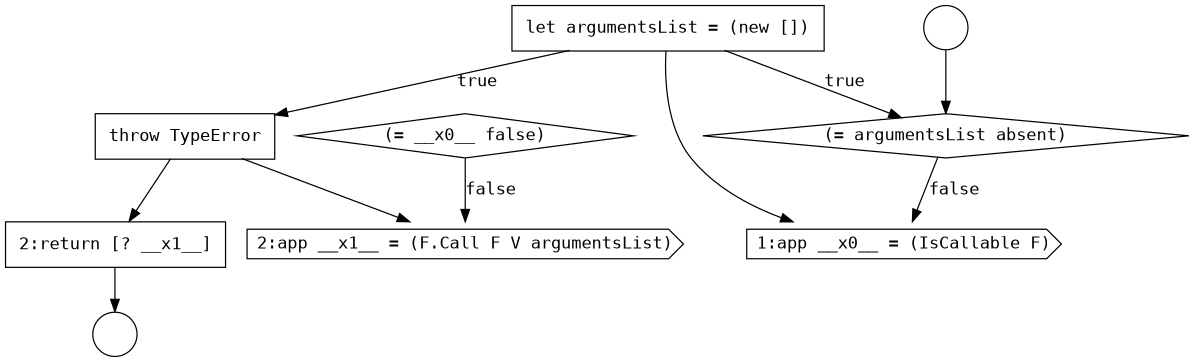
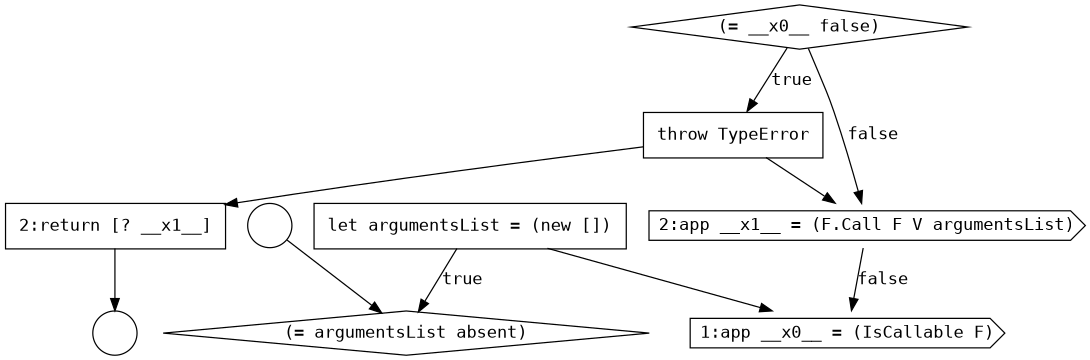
edge "let argumentsList = (new [])" -> "throw TypeError": now "(= __x0__ false)" -> "throw TypeError"
edge "(= argumentsList absent)" -> "1:app __x0__ = (IsCallable F)": now "2:app __x1__ = (F.Call F V argumentsList)" -> "1:app __x0__ = (IsCallable F)"
